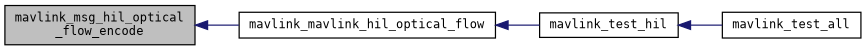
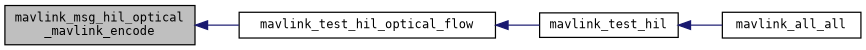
node "mavlink_msg_hil_optical _flow_encode": label "mavlink_msg_hil_optical _flow_encode" -> "mavlink_msg_hil_optical _mavlink_encode"
node "mavlink_mavlink_hil_optical_flow": label "mavlink_mavlink_hil_optical_flow" -> "mavlink_test_hil_optical_flow"
node "mavlink_test_all": label "mavlink_test_all" -> "mavlink_all_all"
